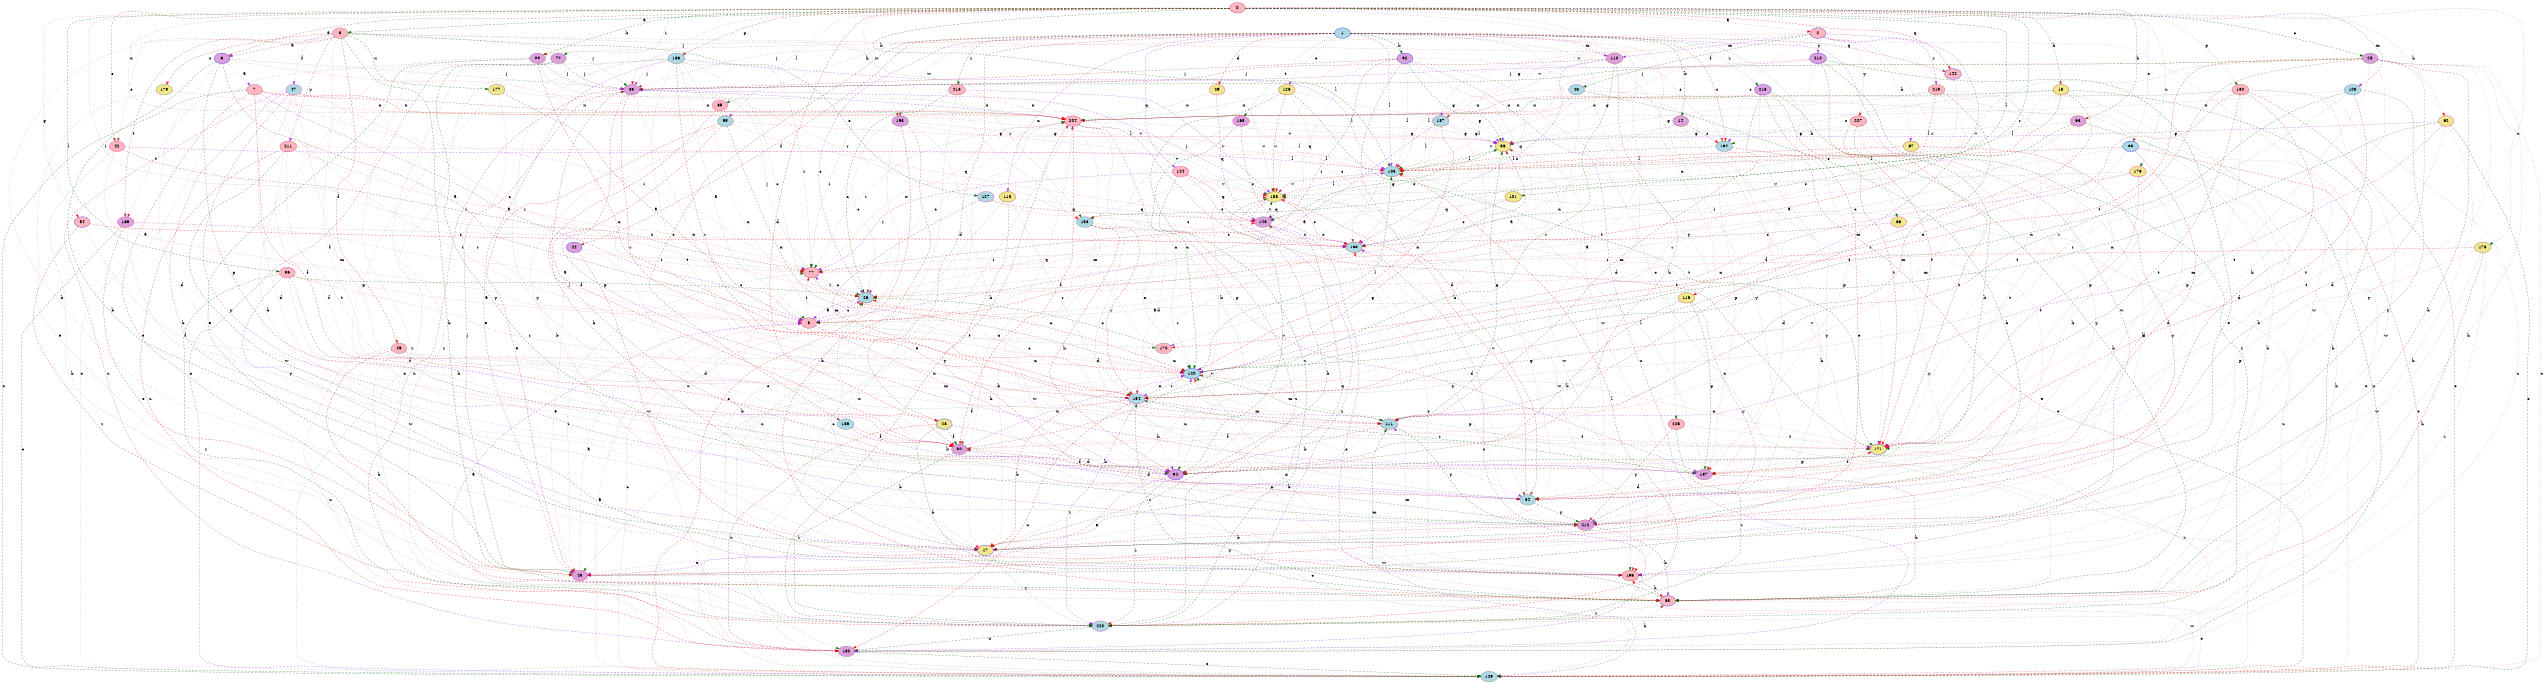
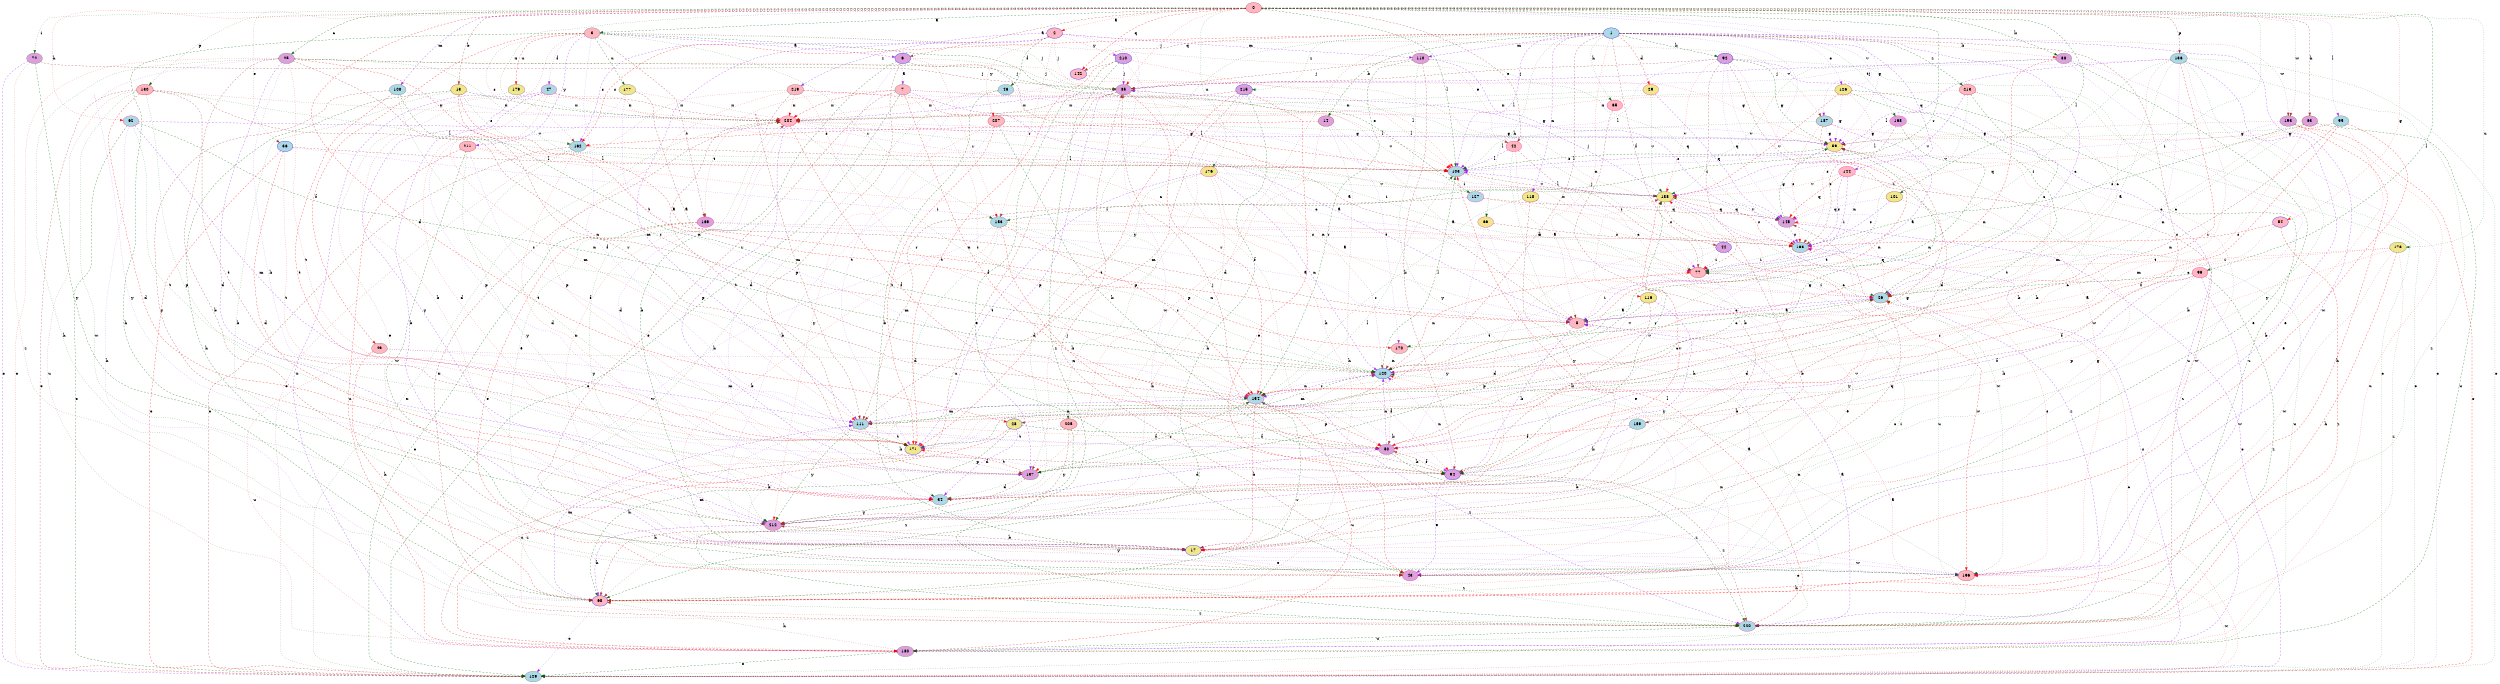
edge "2" -> "162": style dotted -> dashed
node "62": fillcolor khaki -> lightblue
node "67": removed
node "103": color gray40 -> deeppink
edge "193" -> "94": removed, label "k"
edge "68" -> "111": color darkgreen -> purple
